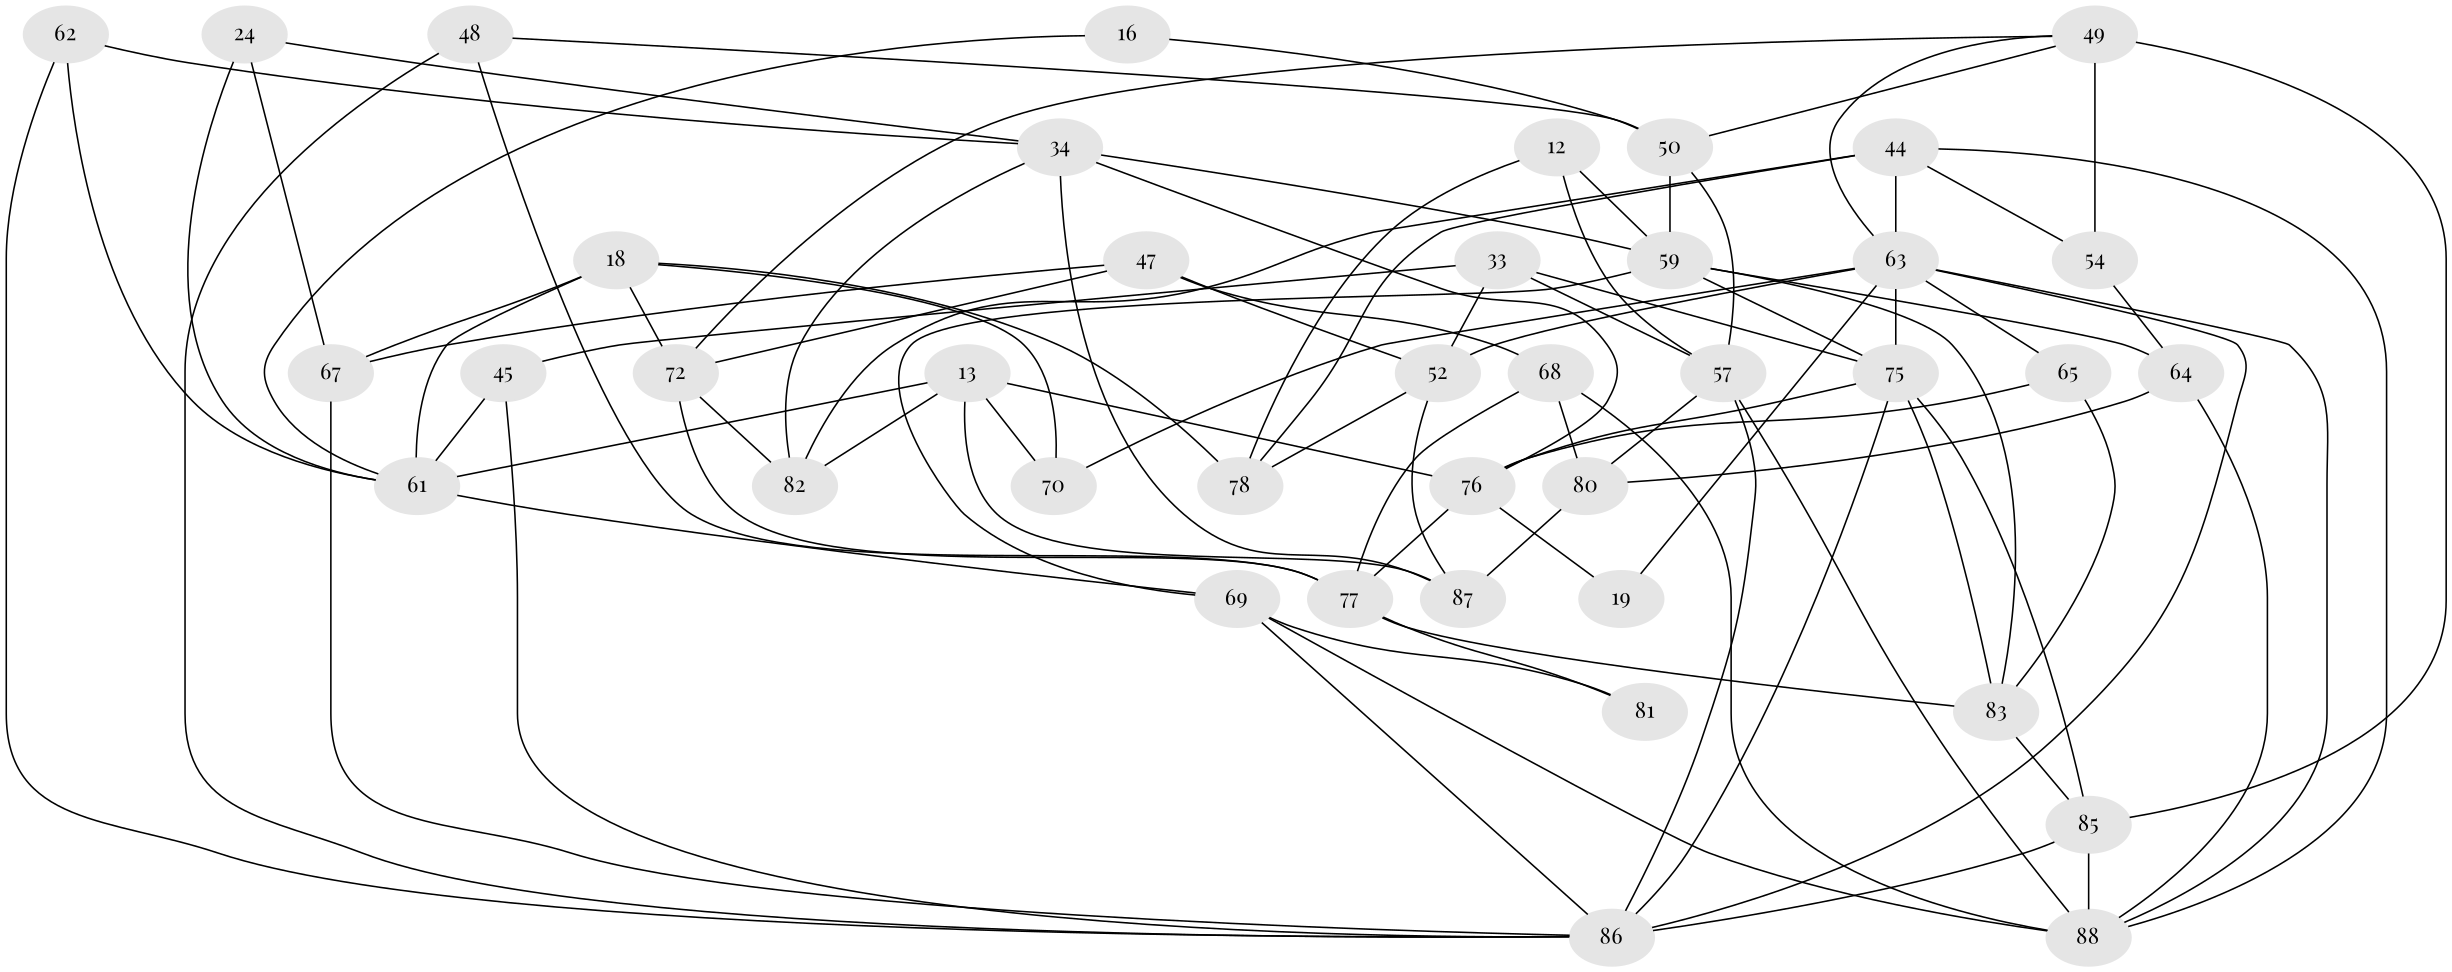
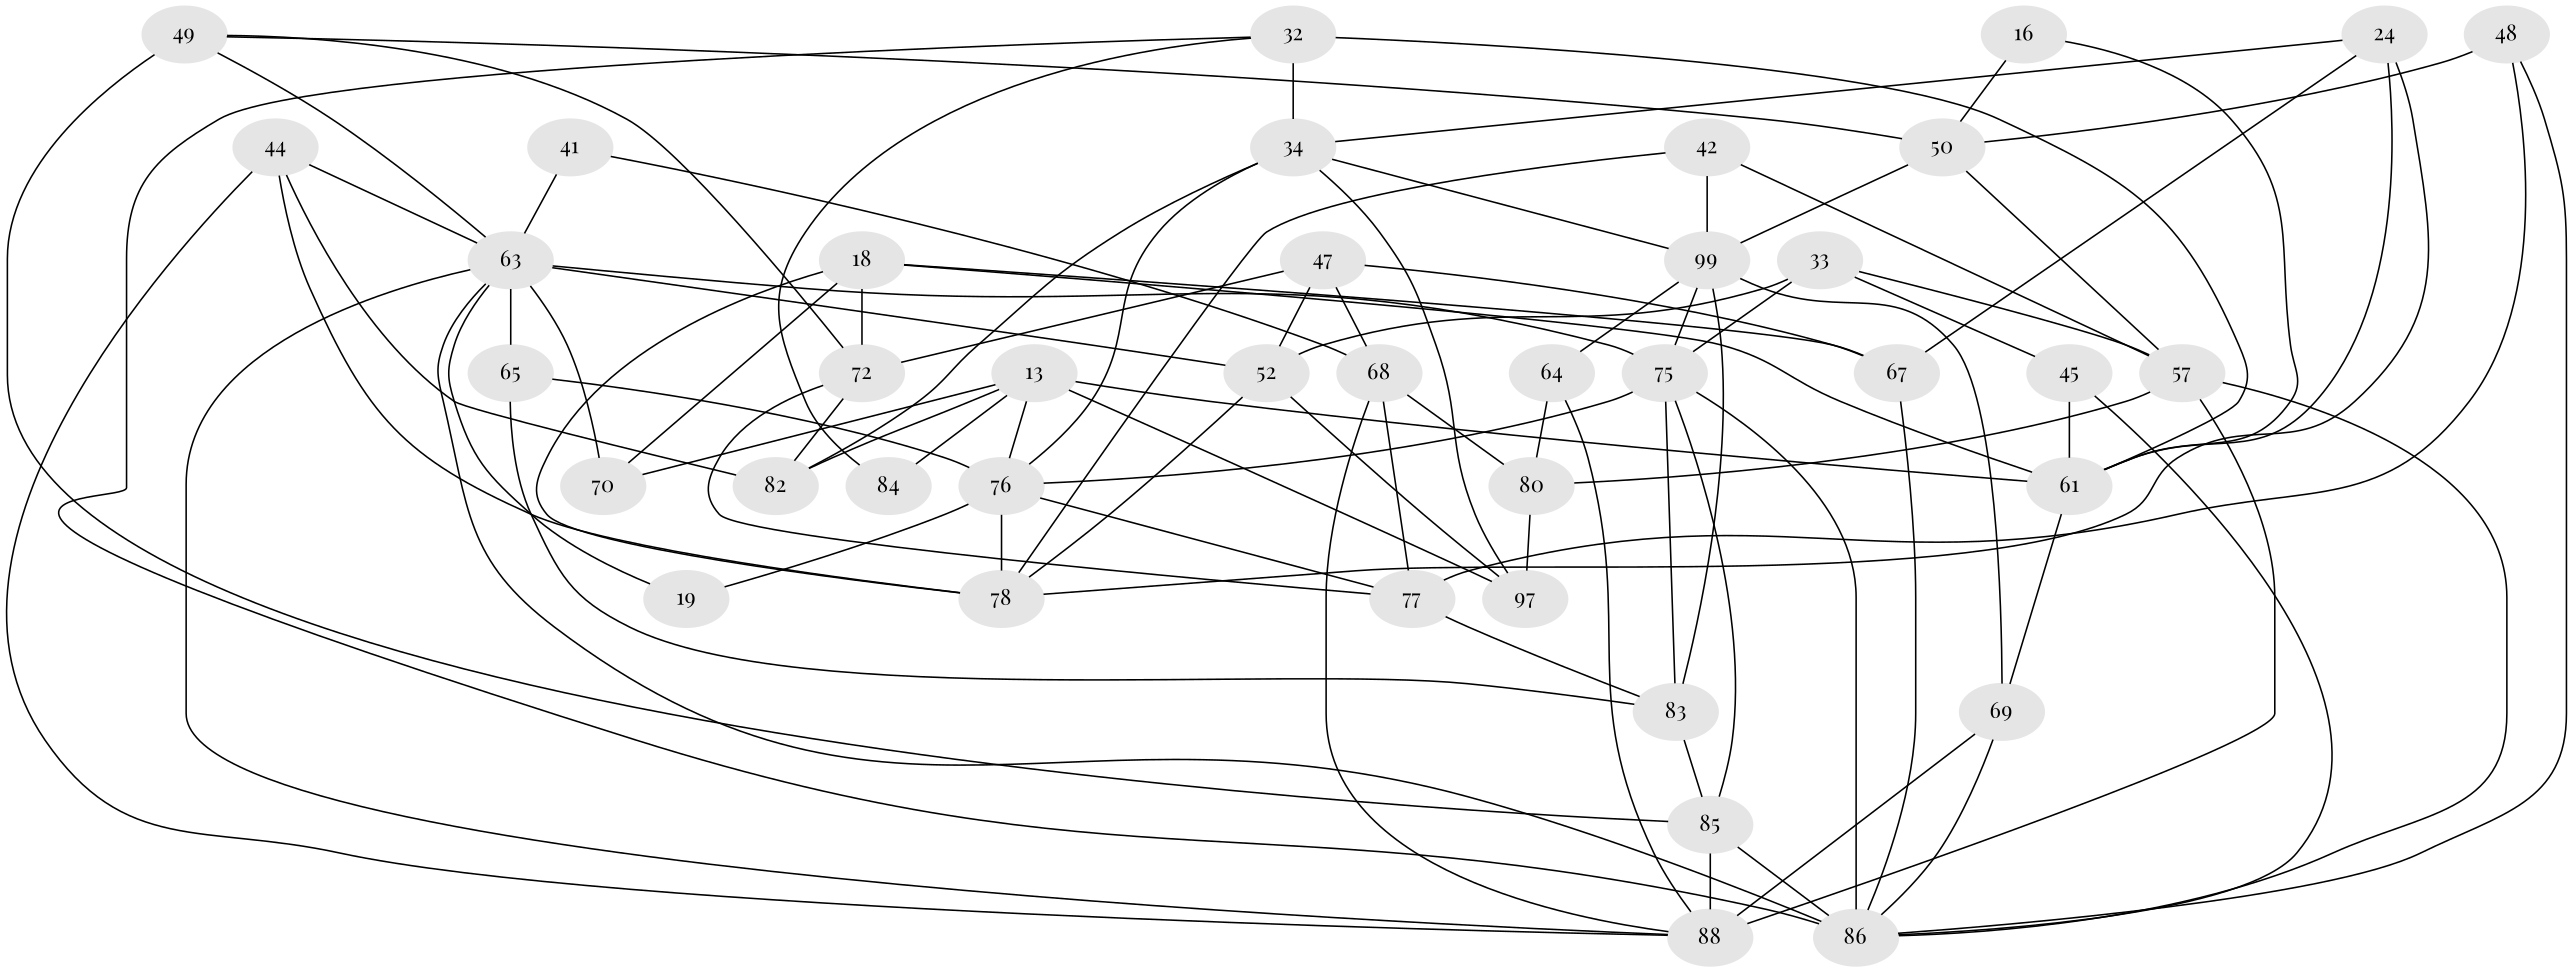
node "62": label "62" -> "32"
node "41": added
node "12": label "12" -> "42"
node "59": label "59" -> "99"
node "54": removed
node "84": added
edge "76" -- "78": added
edge "24" -- "78": added
node "87": label "87" -> "97"
node "81": removed
